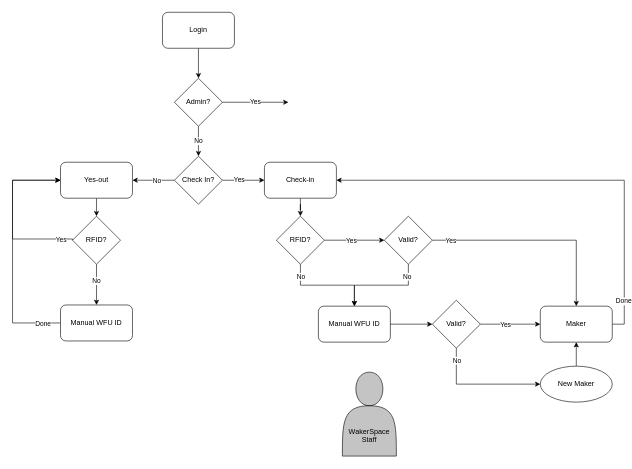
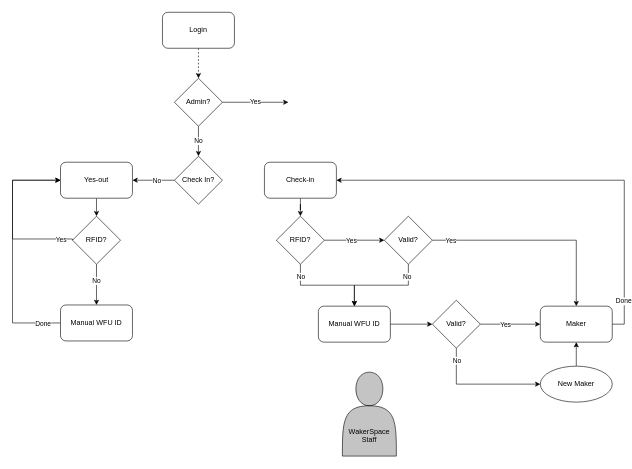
edge "Login" -> "Admin?": style solid -> dashed
edge "Check In?" -> "Check-in": removed, label "Yes"
